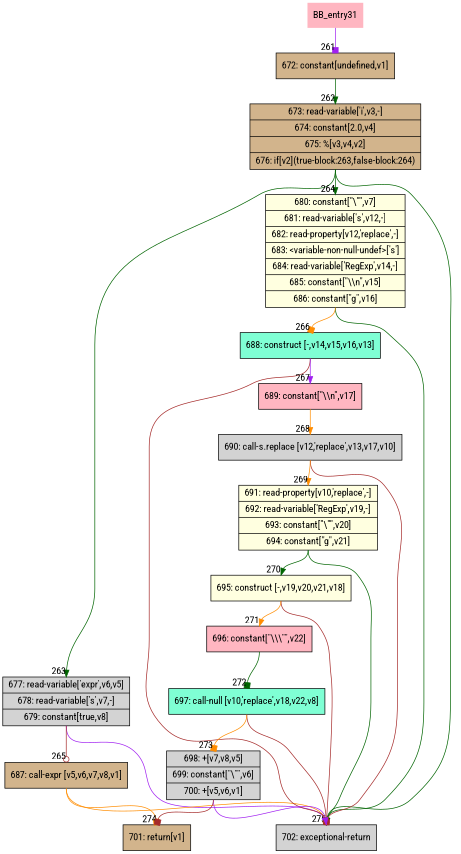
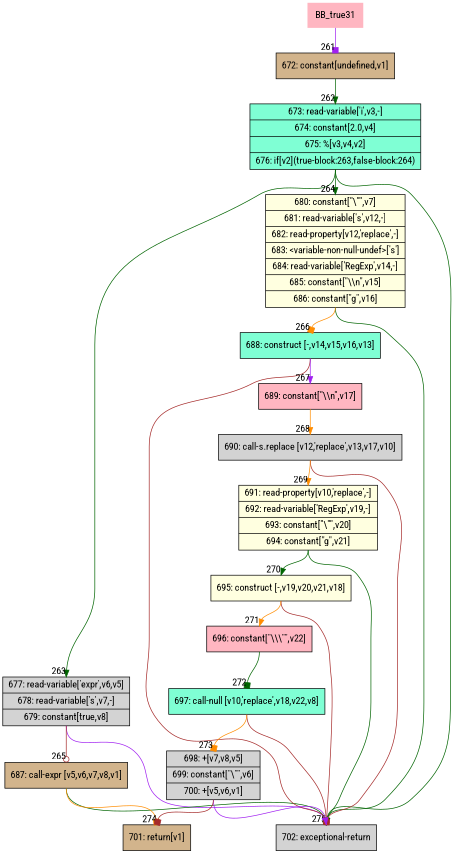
node "BB_entry31": label "BB_entry31" -> "BB_true31"
node "673: read-variable['i',v3,-]": fillcolor tan -> aquamarine
edge "687: call-expr [v5,v6,v7,v8,v1]" -> "702: exceptional-return": color darkorange -> darkgreen
